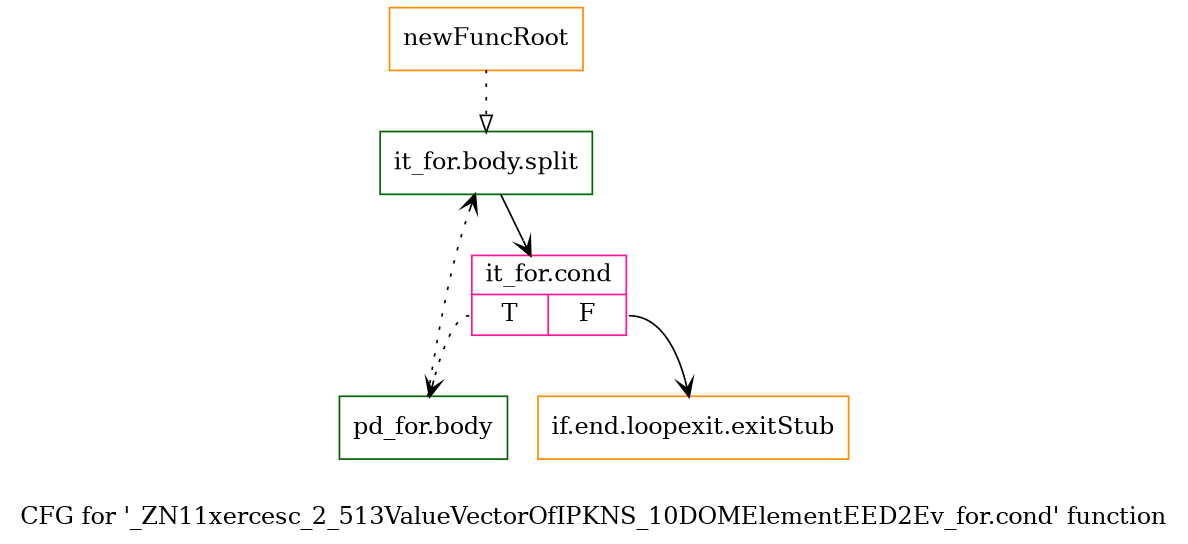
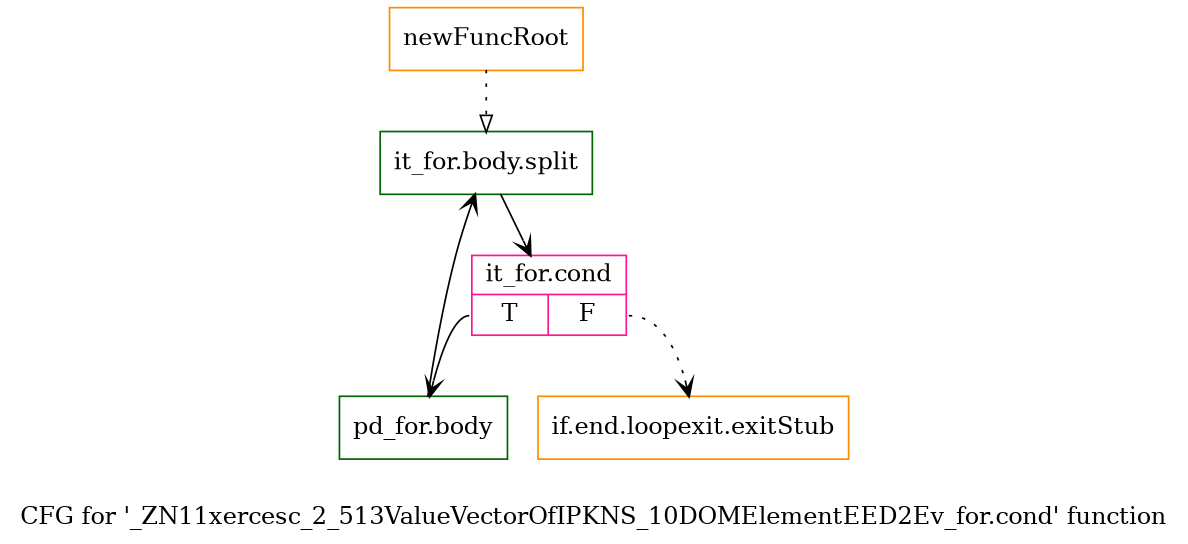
edge "pd_for.body" -> "it_for.body.split": style dotted -> solid
edge "it_for.cond" -> "if.end.loopexit.exitStub": style solid -> dotted
edge "it_for.cond" -> "pd_for.body": style dotted -> solid
